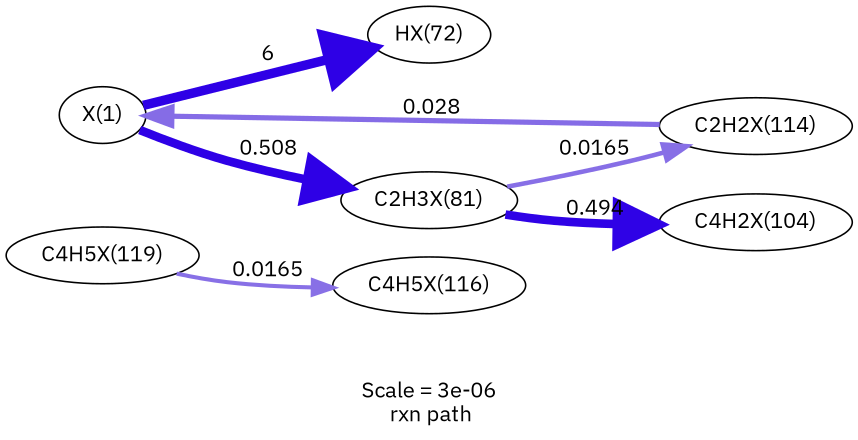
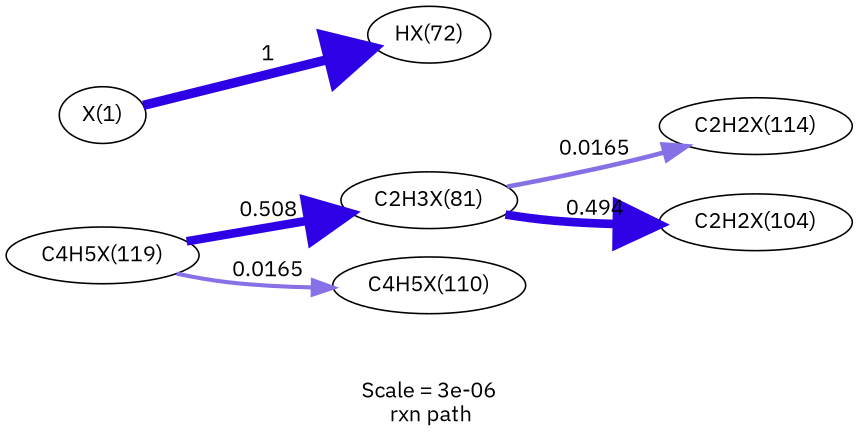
edge "X(1)" -> "HX(72)": label " 6" -> " 1"
edge "C2H2X(114)" -> "X(1)": removed, label "0.028"
edge "X(1)" -> "C2H3X(81)": now "C4H5X(119)" -> "C2H3X(81)"
node "C4H2X(104)": label "C4H2X(104)" -> "C2H2X(104)"
node "C4H5X(116)": label "C4H5X(116)" -> "C4H5X(110)"
